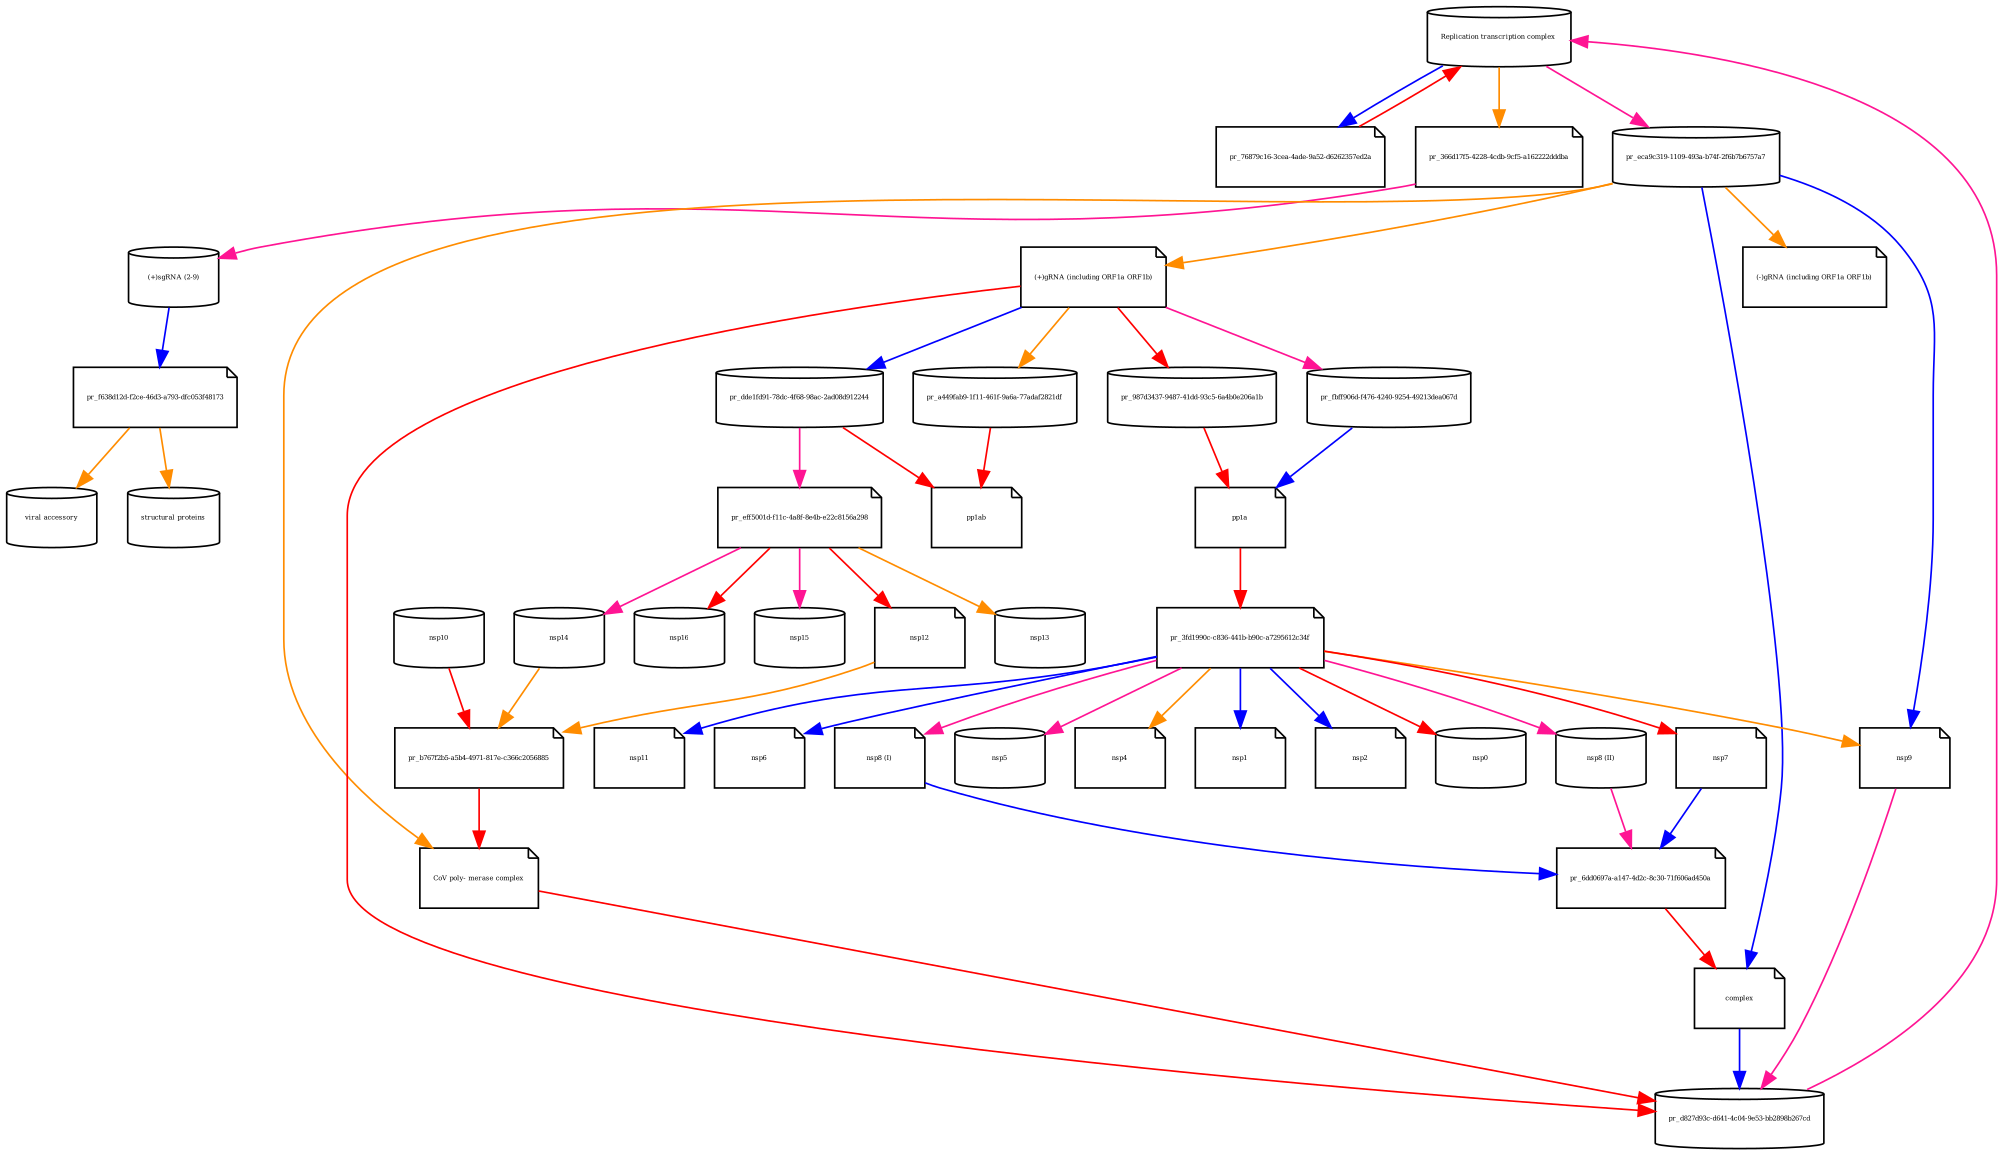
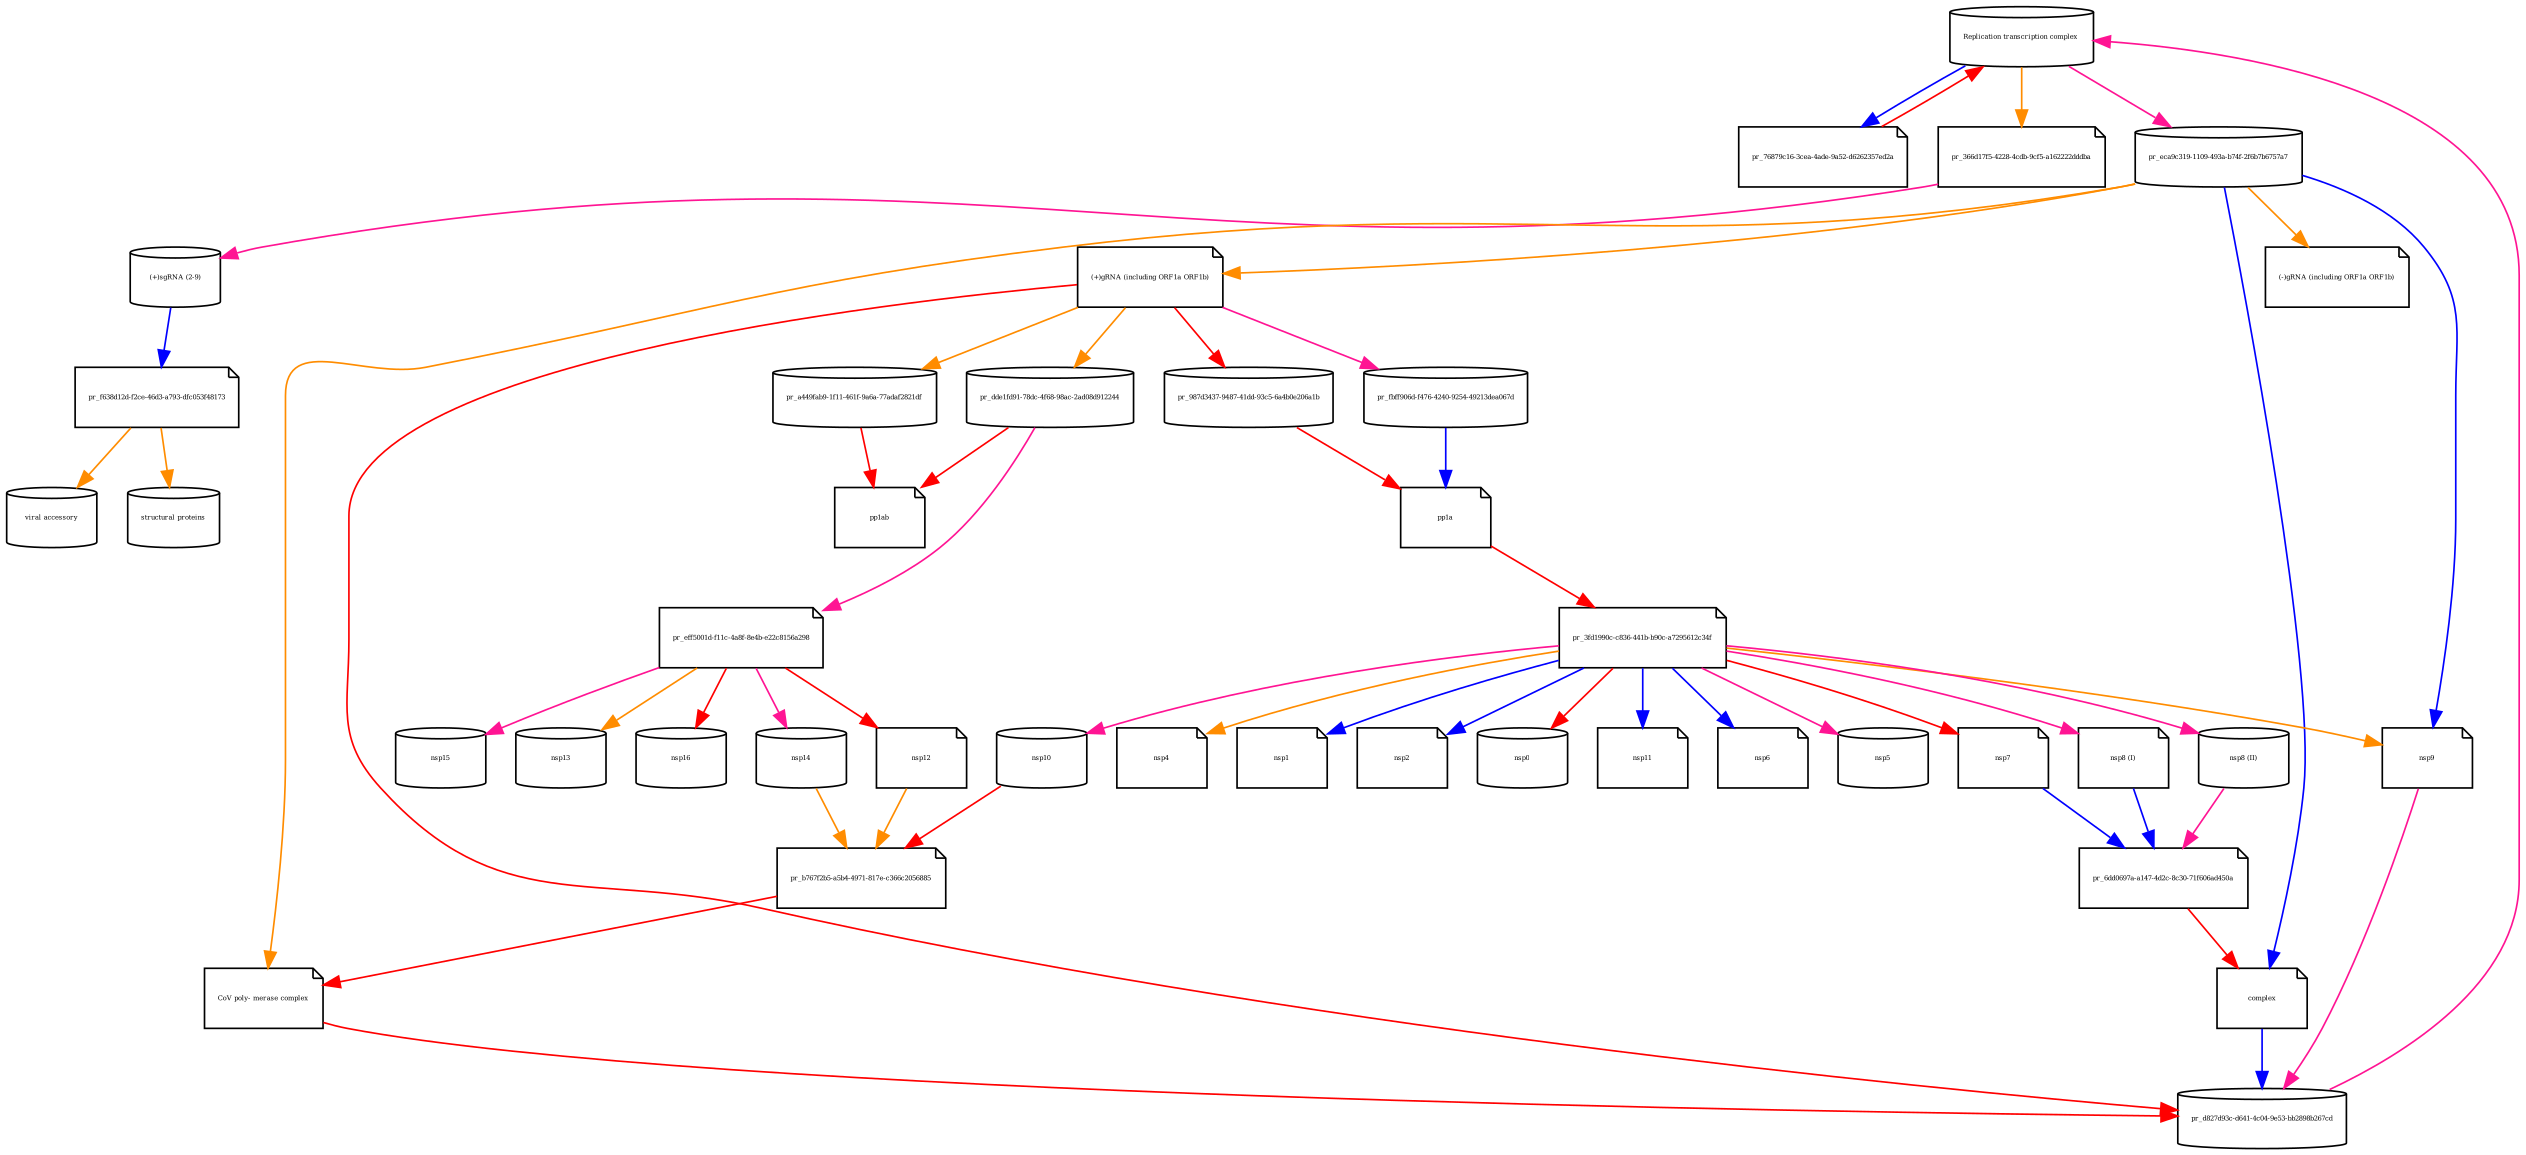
edge "(+)gRNA (including ORF1a ORF1b)" -> "pr_dde1fd91-78dc-4f68-98ac-2ad08d912244": color blue -> darkorange
edge "pr_3fd1990c-c836-441b-b90c-a7295612c34f" -> "nsp10": added
